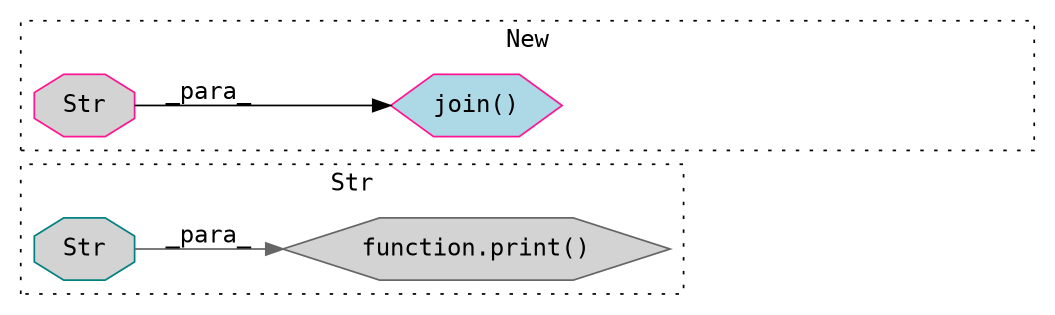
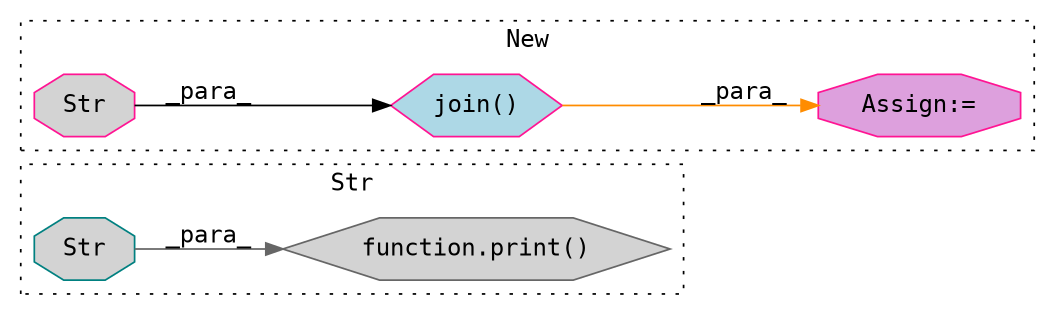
node "Assign:=": added
